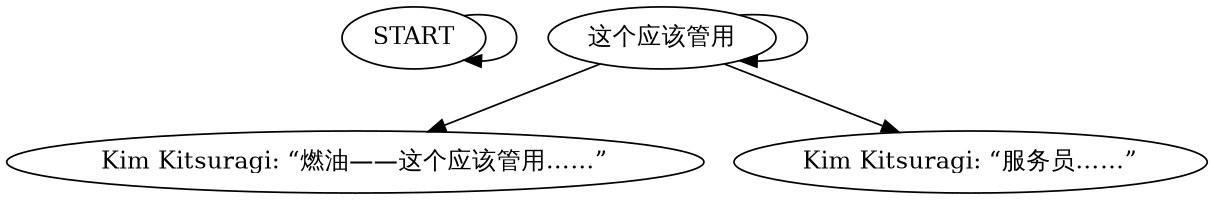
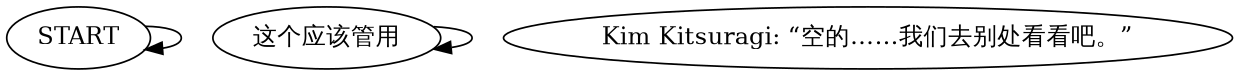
node "Kim Kitsuragi: “空的……我们去别处看看吧。”": added
node "Kim Kitsuragi: “燃油——这个应该管用……”": removed
node "Kim Kitsuragi: “服务员……”": removed
